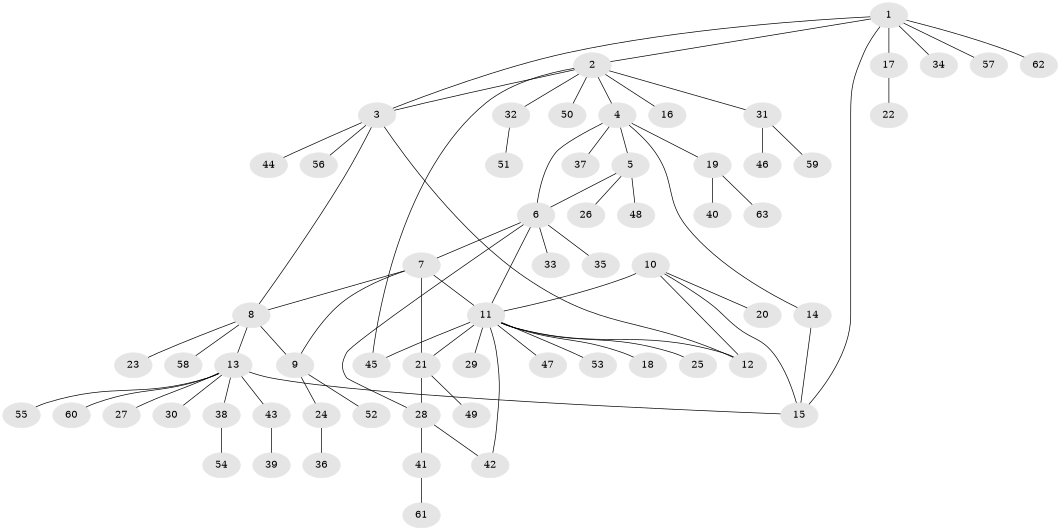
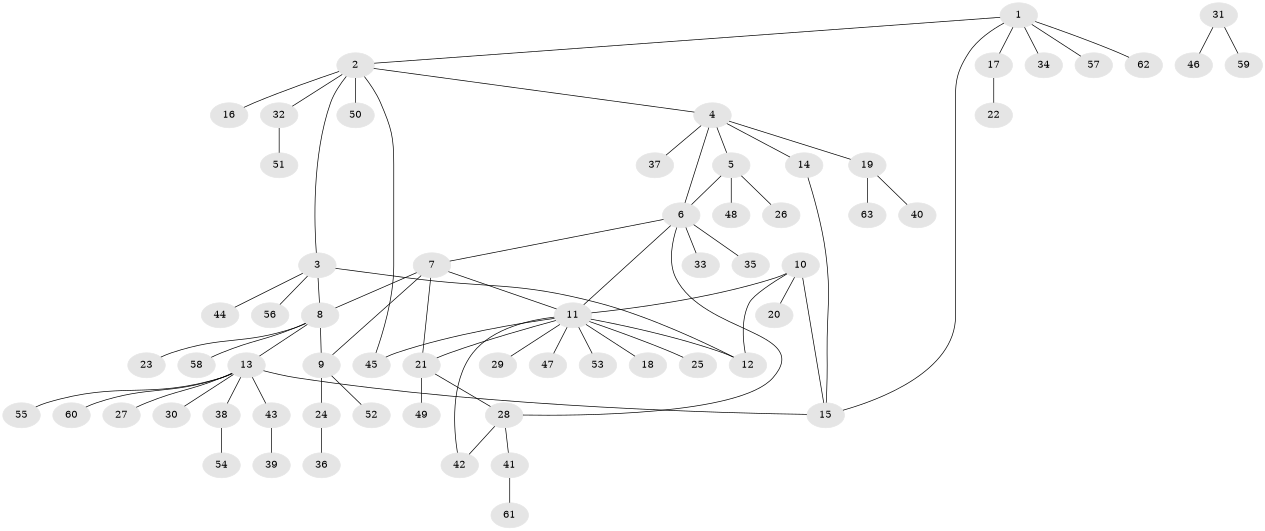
edge "1" -- "3": removed
edge "2" -- "31": removed
